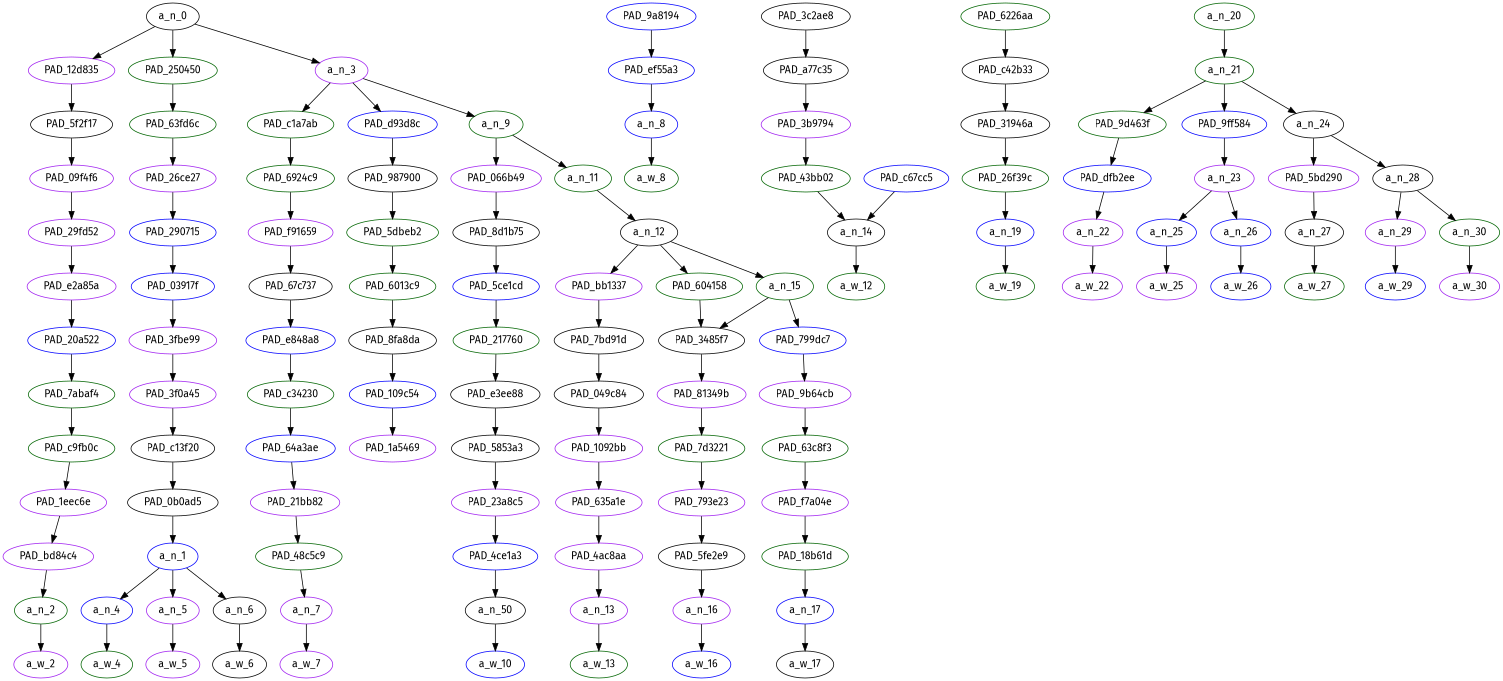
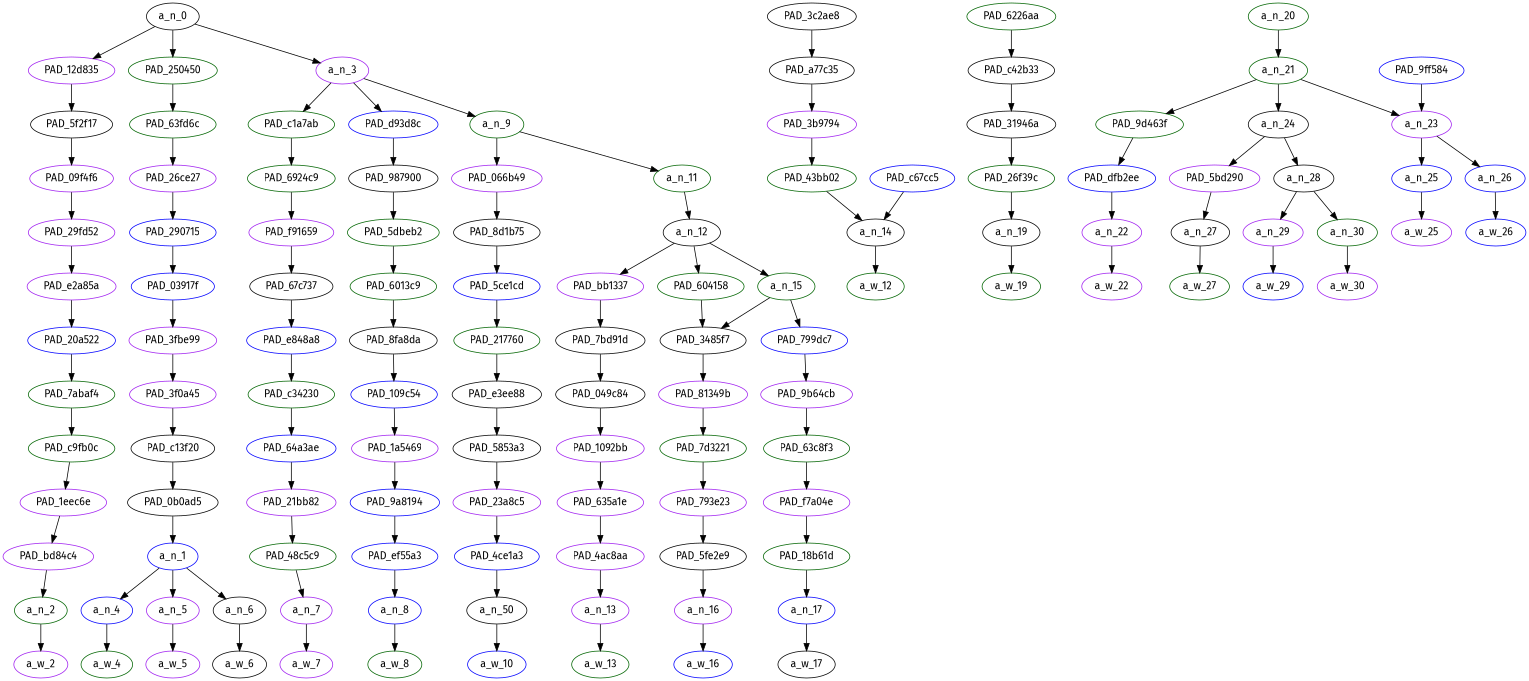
edge "a_n_21" -> "PAD_9ff584": now "a_n_21" -> "a_n_23"
node "a_n_19": color blue -> black
edge "PAD_1a5469" -> "PAD_9a8194": added
